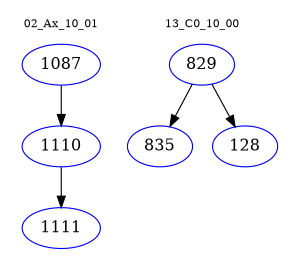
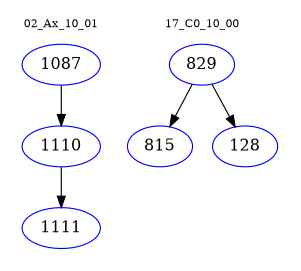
cluster "13_C0_10_00": label "13_C0_10_00" -> "17_C0_10_00"
node "835": label "835" -> "815"
